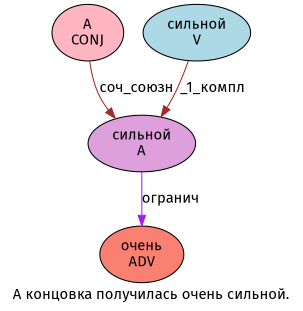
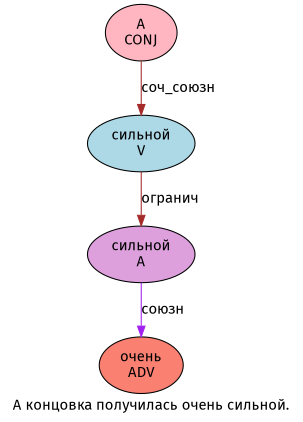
edge "А CONJ" -> "сильной A": now "А CONJ" -> "сильной V"
edge "сильной V" -> "сильной A": label "_1_компл" -> "огранич"
edge "сильной A" -> "очень ADV": label "огранич" -> "союзн"
